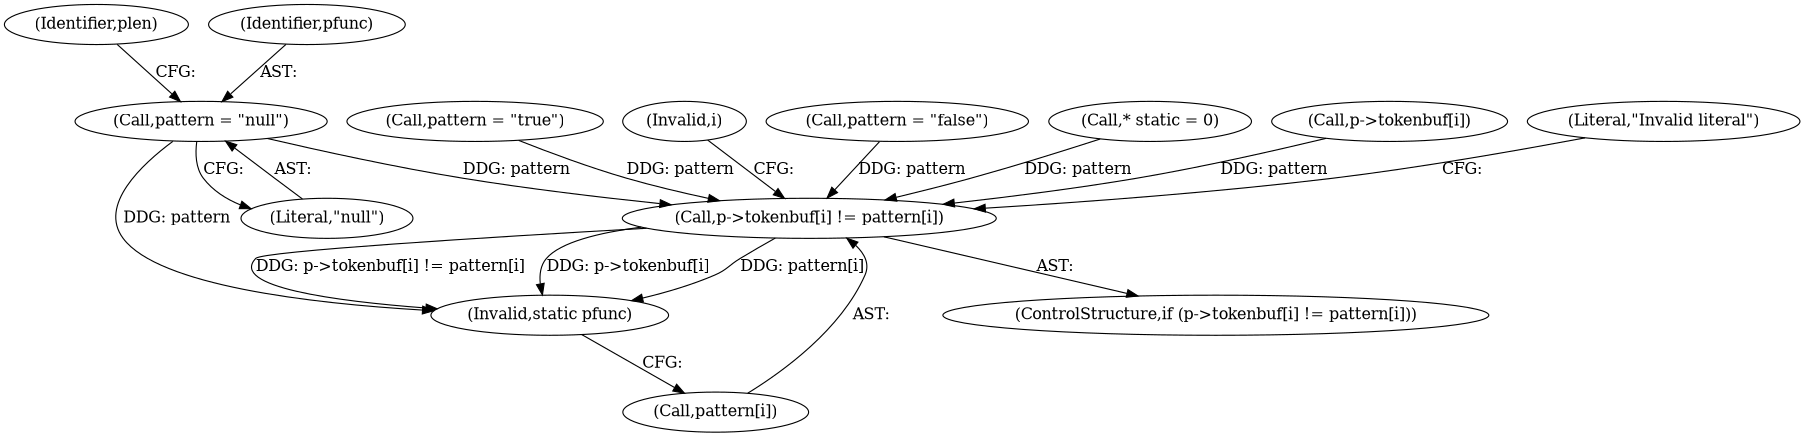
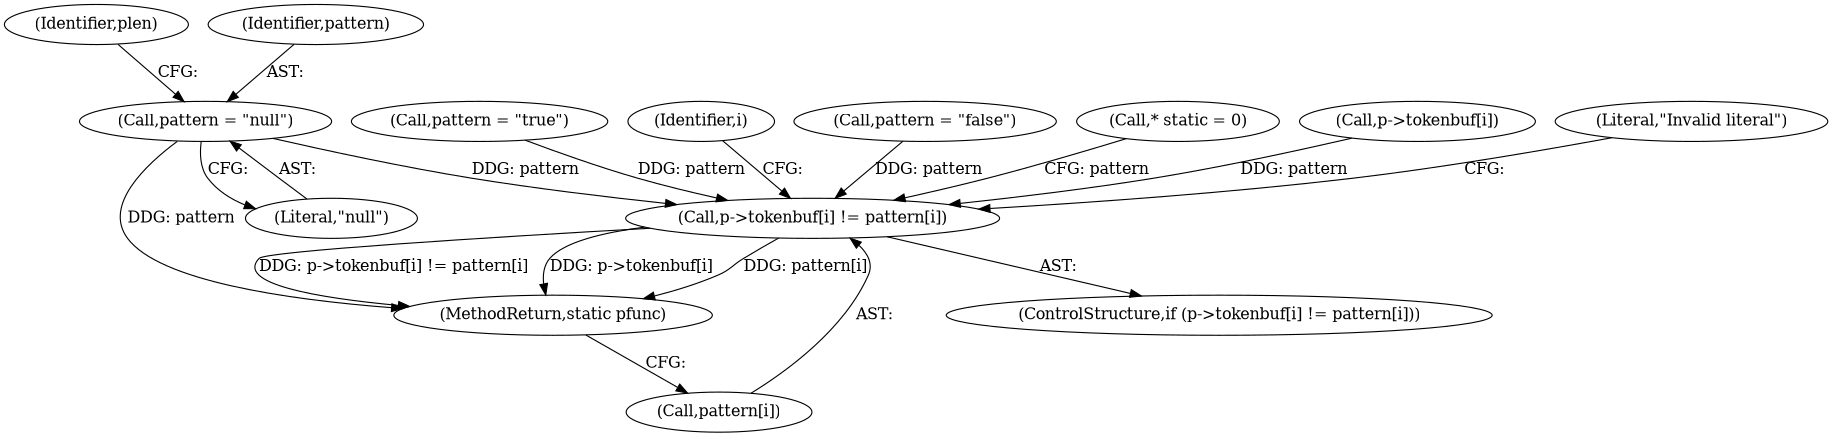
node "(Identifier,pfunc)": label "(Identifier,pfunc)" -> "(Identifier,pattern)"
node "(Invalid,i)": label "(Invalid,i)" -> "(Identifier,i)"
edge "(Call,* static = 0)" -> "(Call,p->tokenbuf[i] != pattern[i])": label "DDG: pattern" -> "CFG: pattern"
node "(Invalid,static pfunc)": label "(Invalid,static pfunc)" -> "(MethodReturn,static pfunc)"
